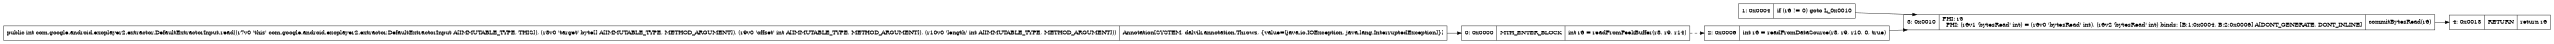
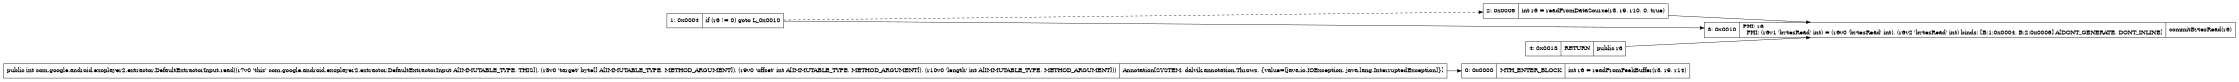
node "3: 0x0010": text "PHI: r5" -> "PHI: r6"
edge "3: 0x0010" -> "4: 0x0013": reversed
node "4: 0x0013": text "return r6" -> "public r6"
edge "0: 0x0000" -> "2: 0x0006": now "1: 0x0004" -> "2: 0x0006"
